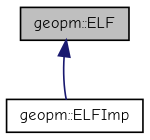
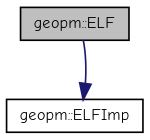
edge "geopm::ELFImp" -> "geopm::ELF": reversed
